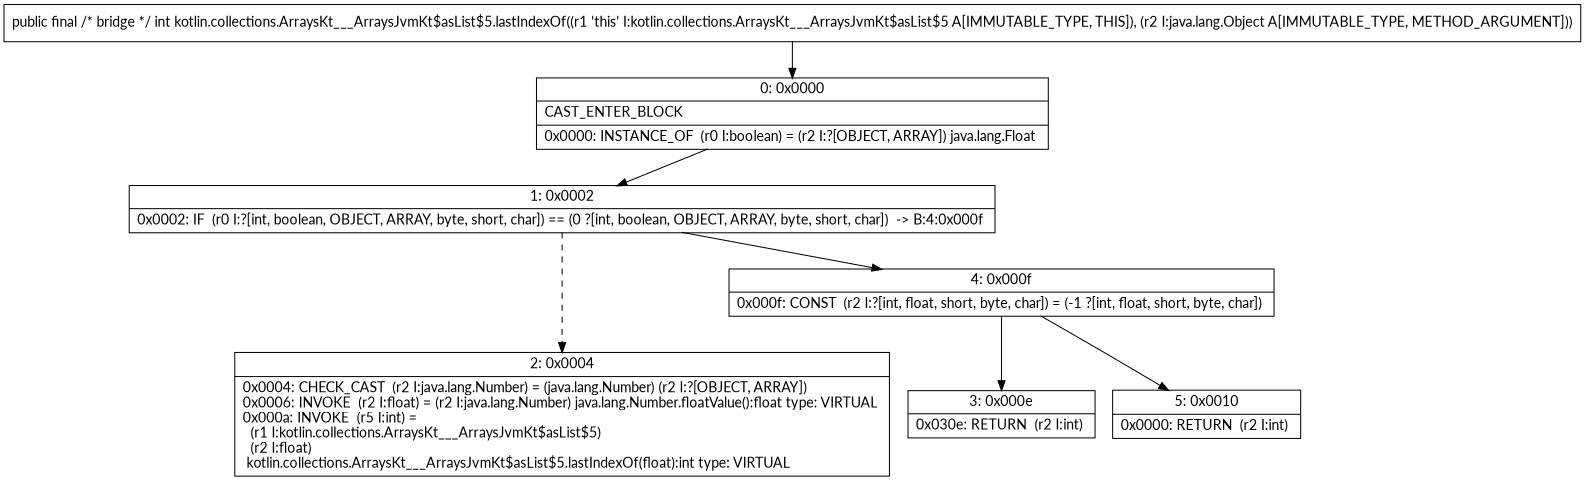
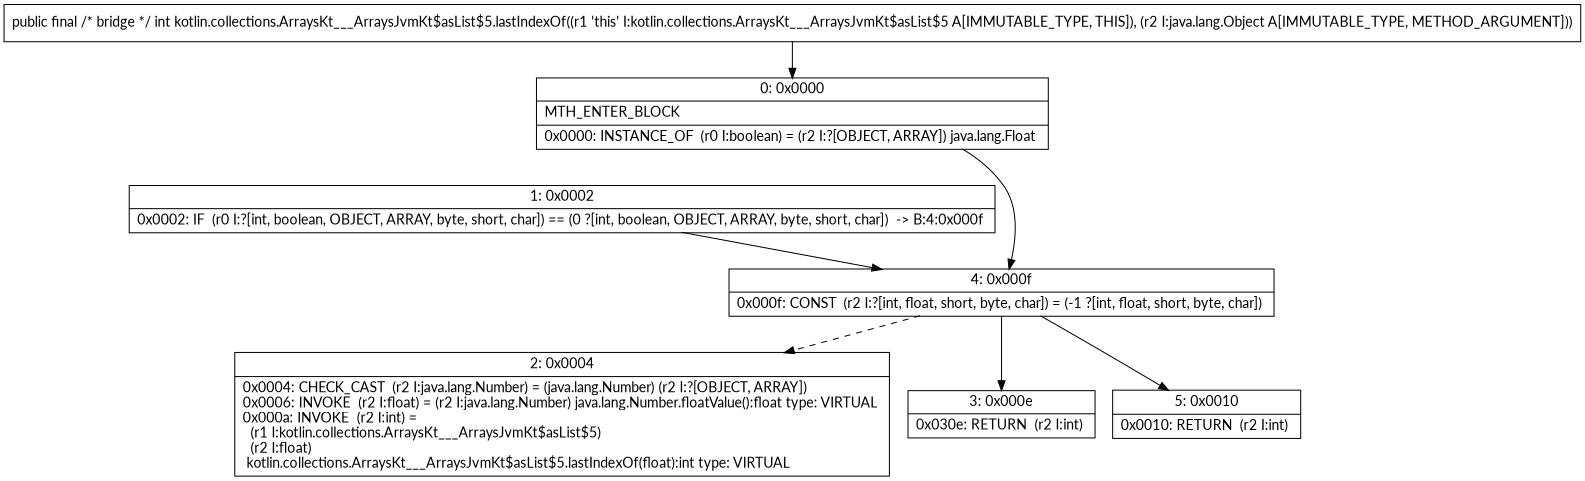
node "0: 0x0000": text "CAST_ENTER_BLOCK" -> "MTH_ENTER_BLOCK"
edge "0: 0x0000" -> "1: 0x0002": now "0: 0x0000" -> "4: 0x000f"
edge "1: 0x0002" -> "2: 0x0004": now "4: 0x000f" -> "2: 0x0004"
node "2: 0x0004": text "0x000a: INVOKE  (r5 I:int) =" -> "0x000a: INVOKE  (r2 I:int) ="
node "5: 0x0010": text "0x0000: RETURN  (r2 I:int)" -> "0x0010: RETURN  (r2 I:int)"
